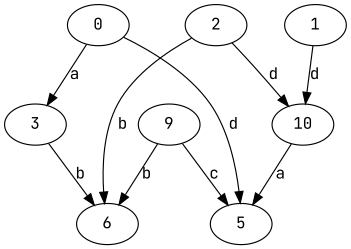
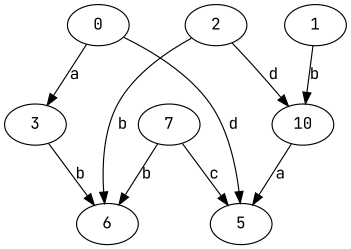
edge "1" -> "10": label "d" -> "b"
node "9": label "9" -> "7"
